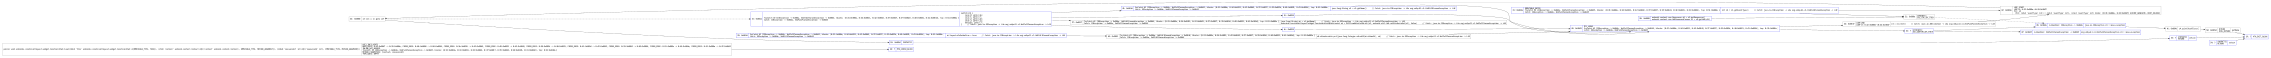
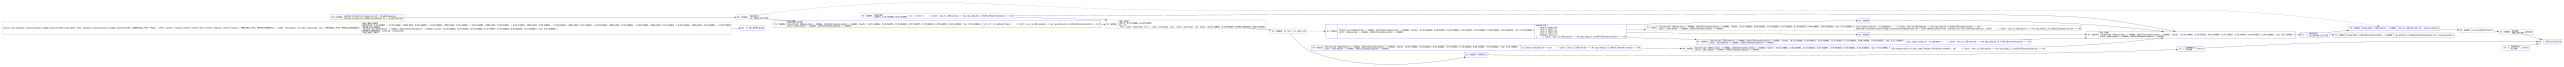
edge "31: 0x000a" -> "51: 0x000a": reversed
node "51: 0x000a": text "EXC_TOP_SPLITTER" -> "EXC_CROSS_SPLITTER"
edge "42: 0x0043" -> "43: 0x0047": reversed
